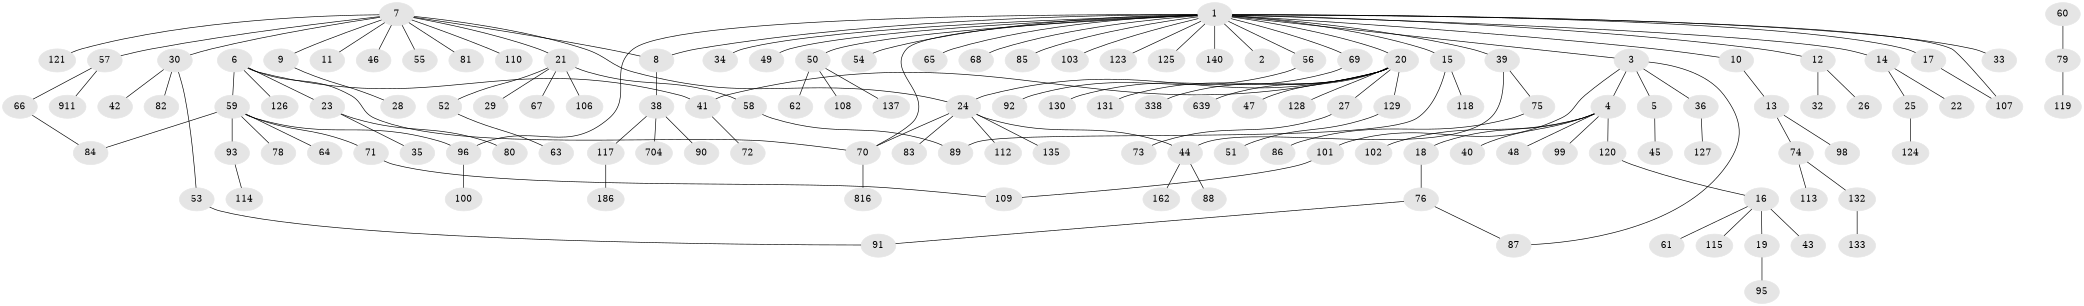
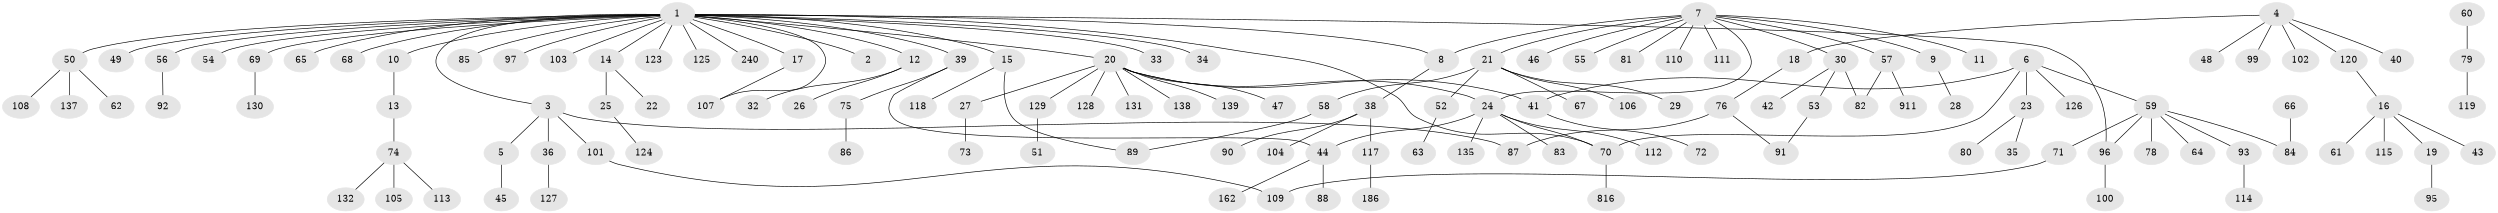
node "121": label "121" -> "111"
node "97": added
node "140": label "140" -> "240"
edge "57" -- "66": now "57" -- "82"
edge "3" -- "4": removed
node "338": label "338" -> "138"
node "639": label "639" -> "139"
node "704": label "704" -> "104"
node "98": removed
node "105": added
node "133": removed
